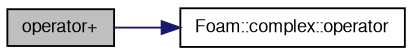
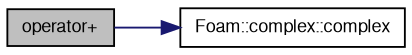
node "Foam::complex::operator": label "Foam::complex::operator" -> "Foam::complex::complex"
